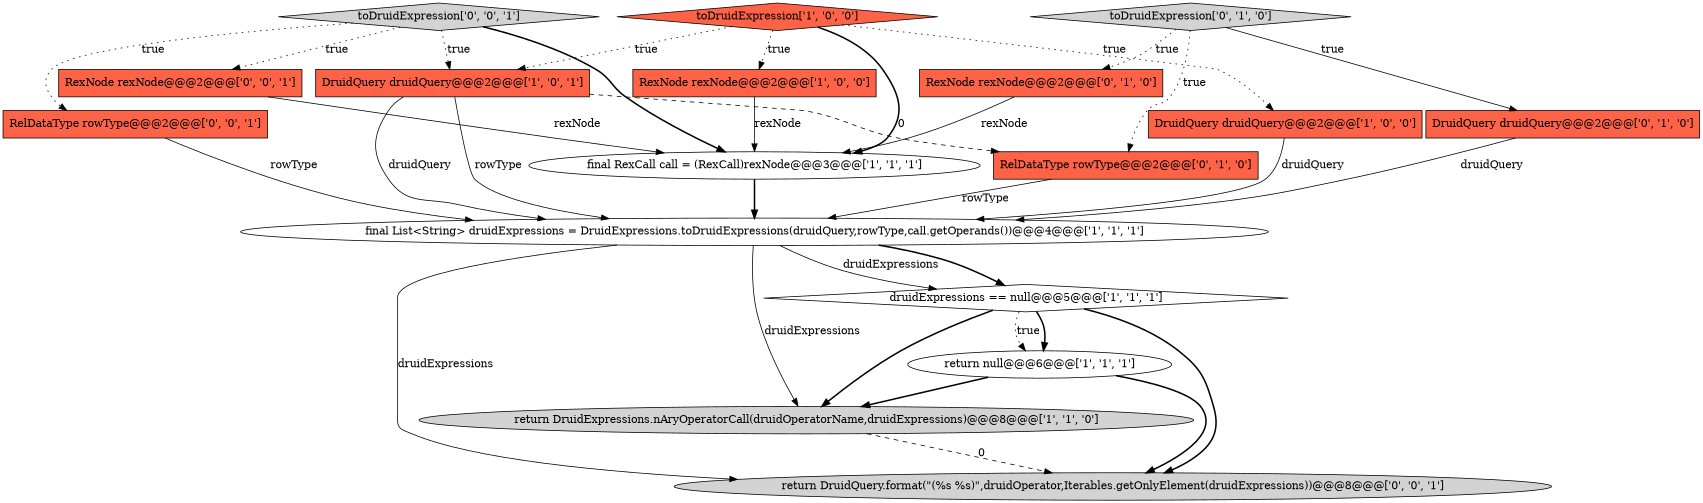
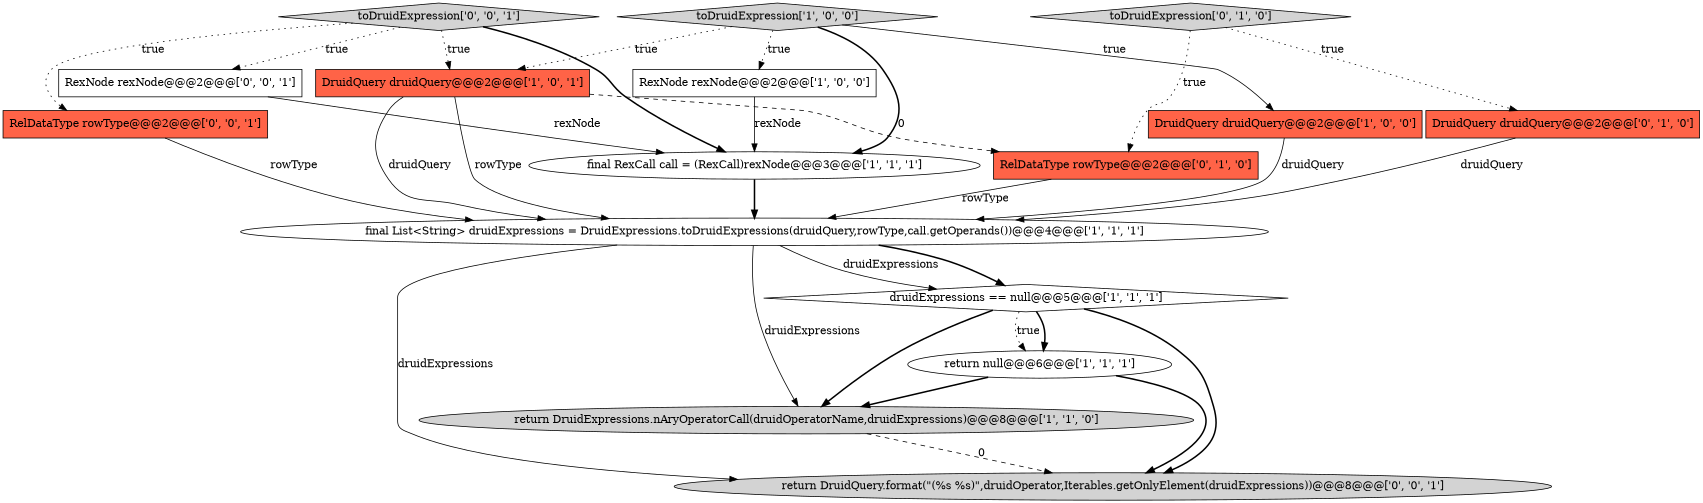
node "toDruidExpression['1', '0', '0']": fillcolor tomato -> lightgray
edge "toDruidExpression['1', '0', '0']" -> "DruidQuery druidQuery@@@2@@@['1', '0', '0']": style dotted -> solid
edge "toDruidExpression['0', '1', '0']" -> "DruidQuery druidQuery@@@2@@@['0', '1', '0']": style solid -> dotted
node "RexNode rexNode@@@2@@@['0', '0', '1']": fillcolor tomato -> white
node "RexNode rexNode@@@2@@@['1', '0', '0']": fillcolor tomato -> white
node "RexNode rexNode@@@2@@@['0', '1', '0']": removed
